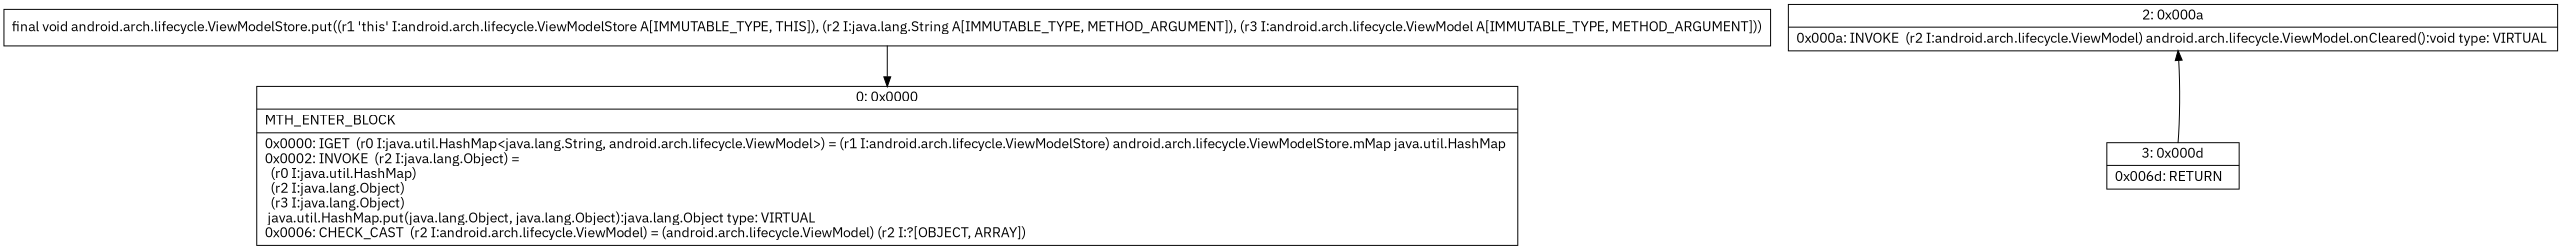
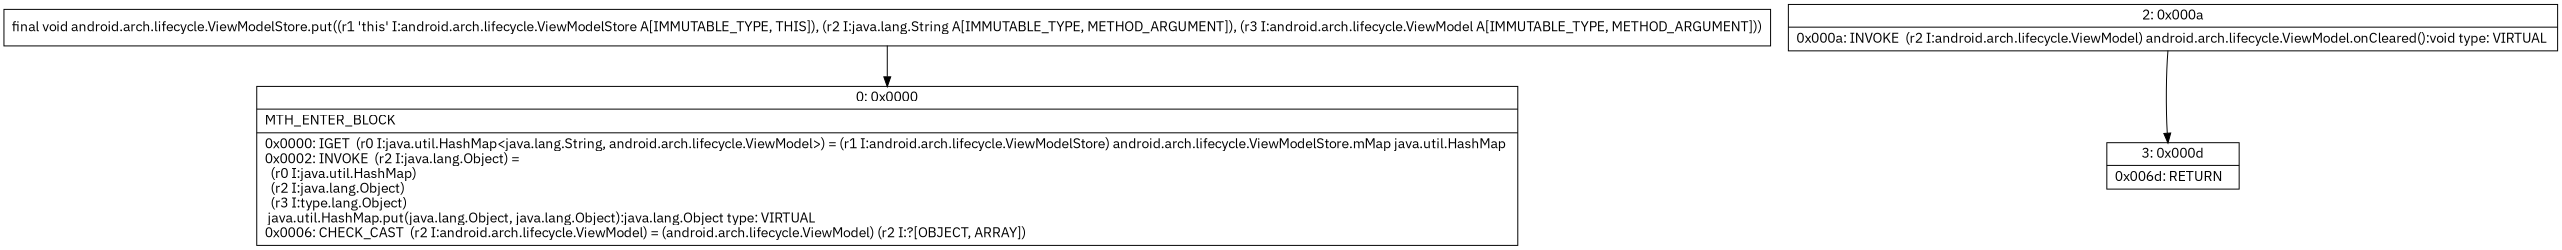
edge "3: 0x000d" -> "2: 0x000a": reversed
node "0: 0x0000": text "(r3 I:java.lang.Object)" -> "(r3 I:type.lang.Object)"
